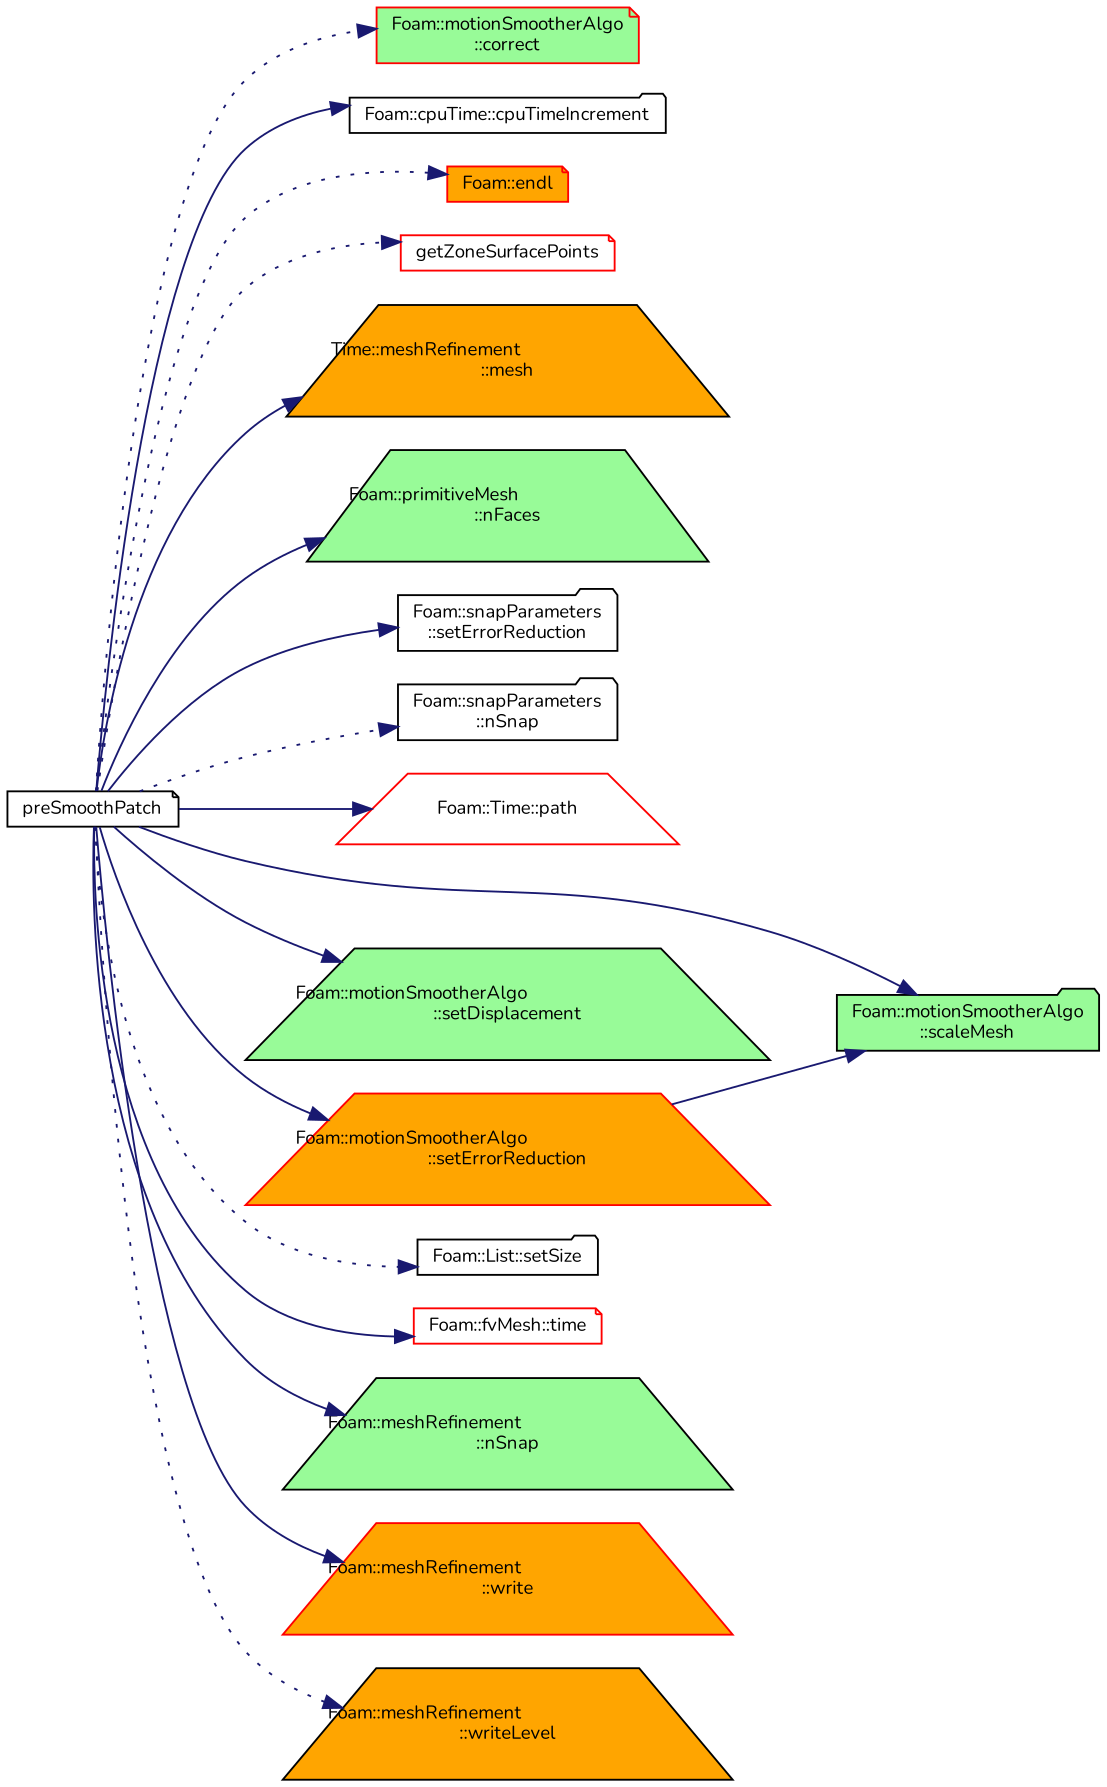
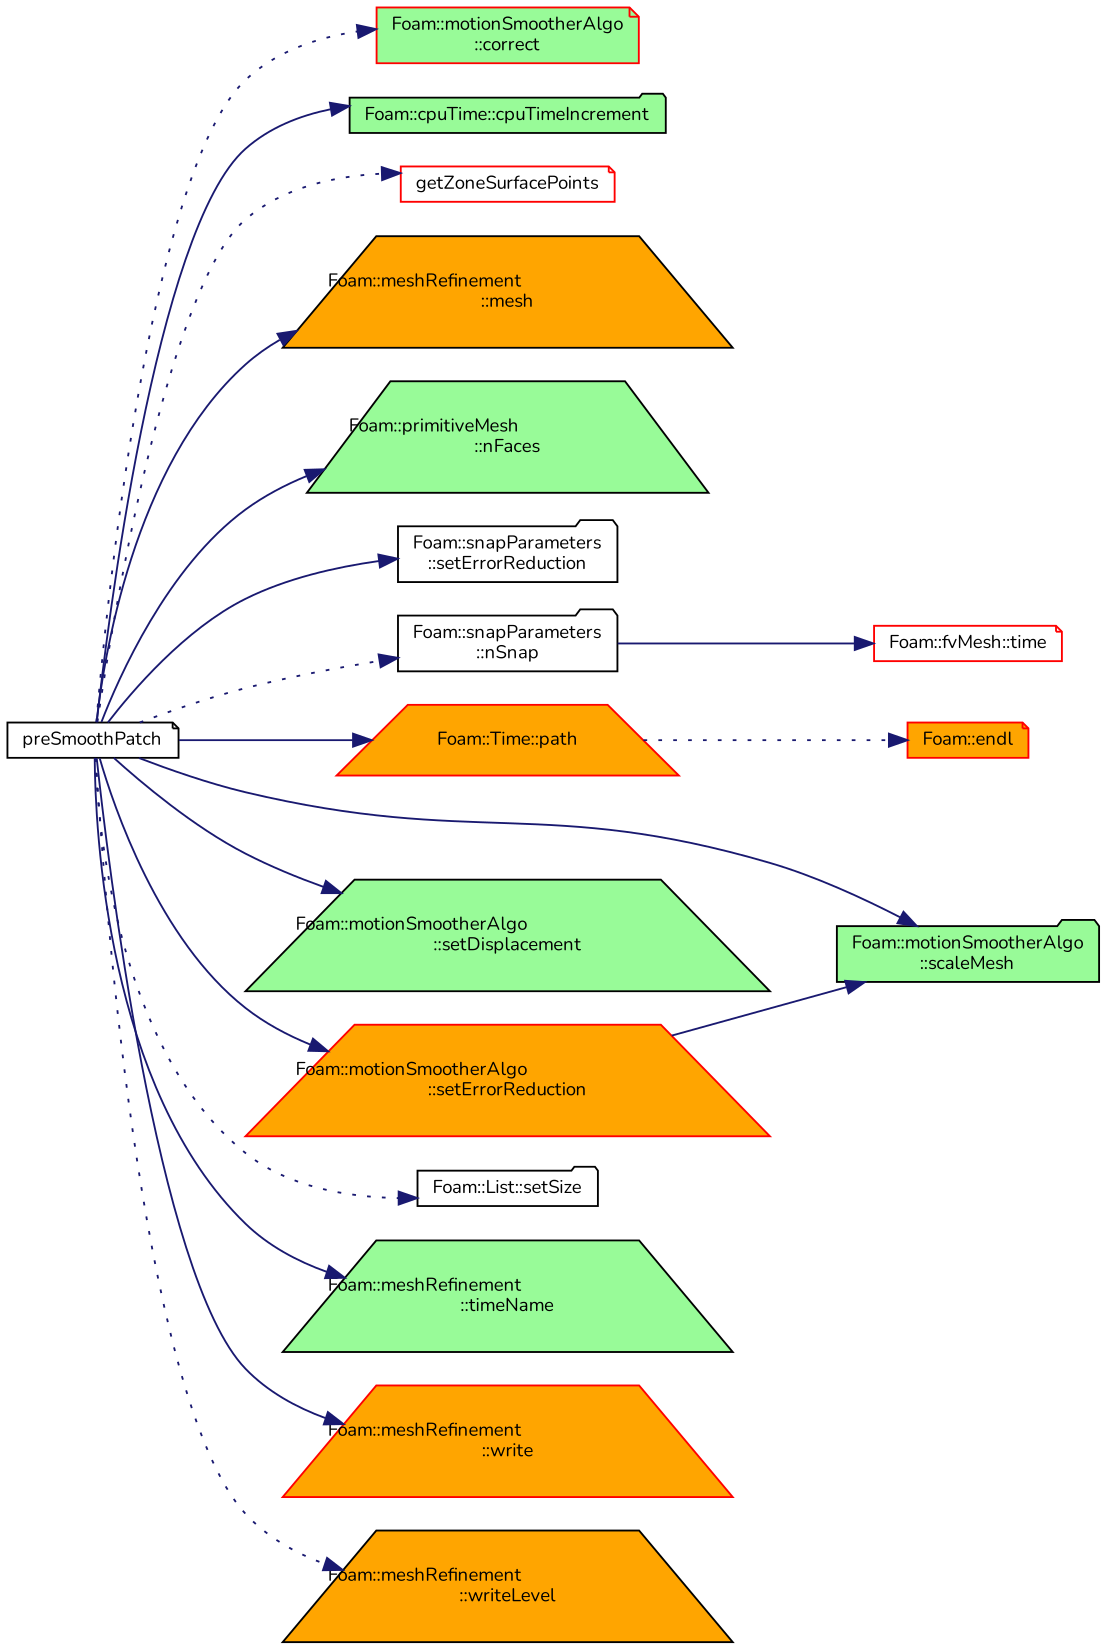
node "Foam::cpuTime::cpuTimeIncrement": fillcolor white -> palegreen
node "Time::meshRefinement ::mesh": label "Time::meshRefinement ::mesh" -> "Foam::meshRefinement ::mesh"
edge "preSmoothPatch" -> "Foam::endl": now "Foam::Time::path" -> "Foam::endl"
node "Foam::Time::path": fillcolor white -> orange
edge "preSmoothPatch" -> "Foam::fvMesh::time": now "Foam::snapParameters ::nSnap" -> "Foam::fvMesh::time"
node "Foam::meshRefinement ::nSnap": label "Foam::meshRefinement ::nSnap" -> "Foam::meshRefinement ::timeName"
